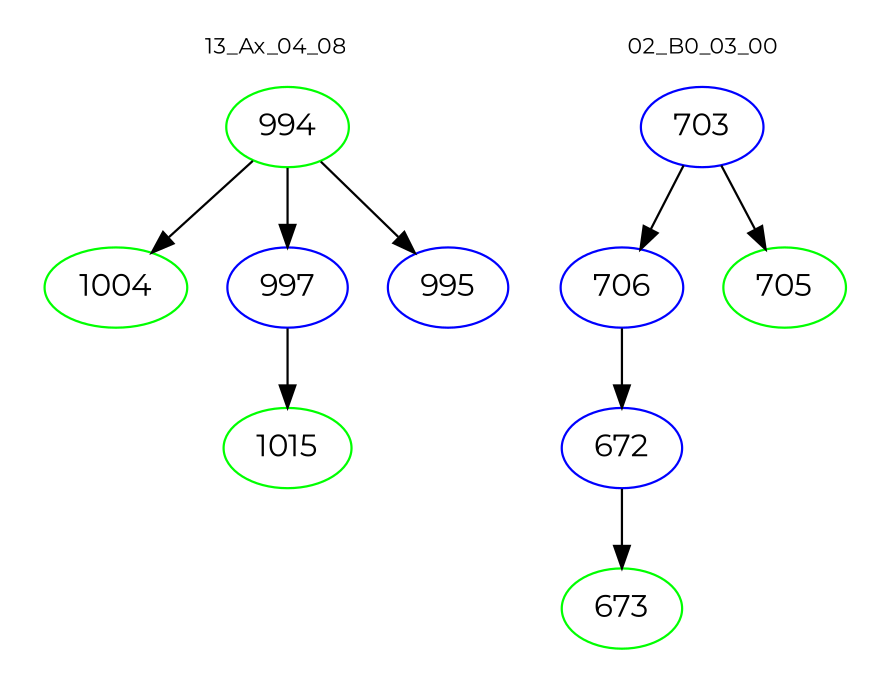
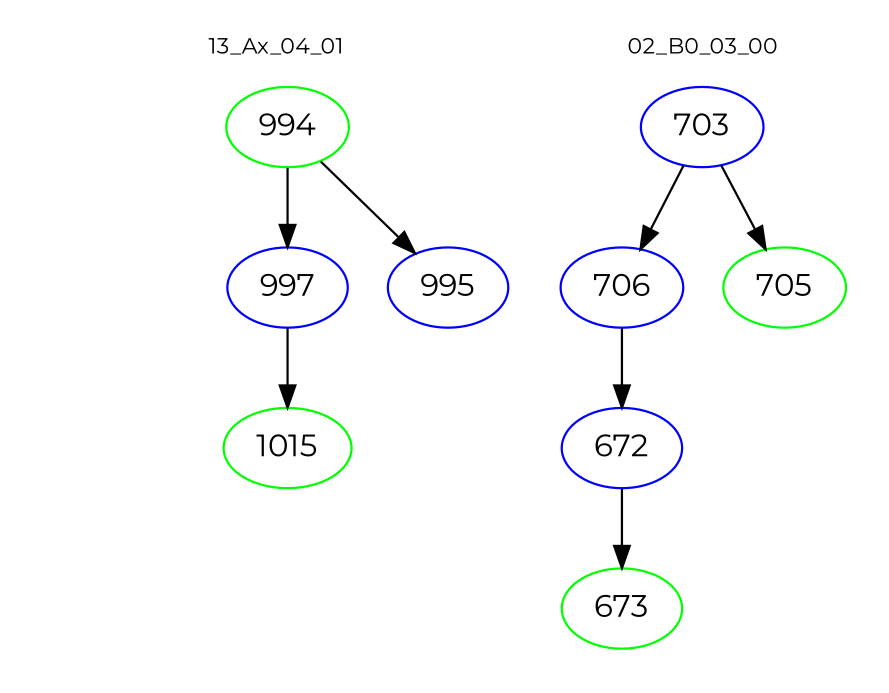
cluster "13_Ax_04_08": label "13_Ax_04_08" -> "13_Ax_04_01"
node "1004": removed
